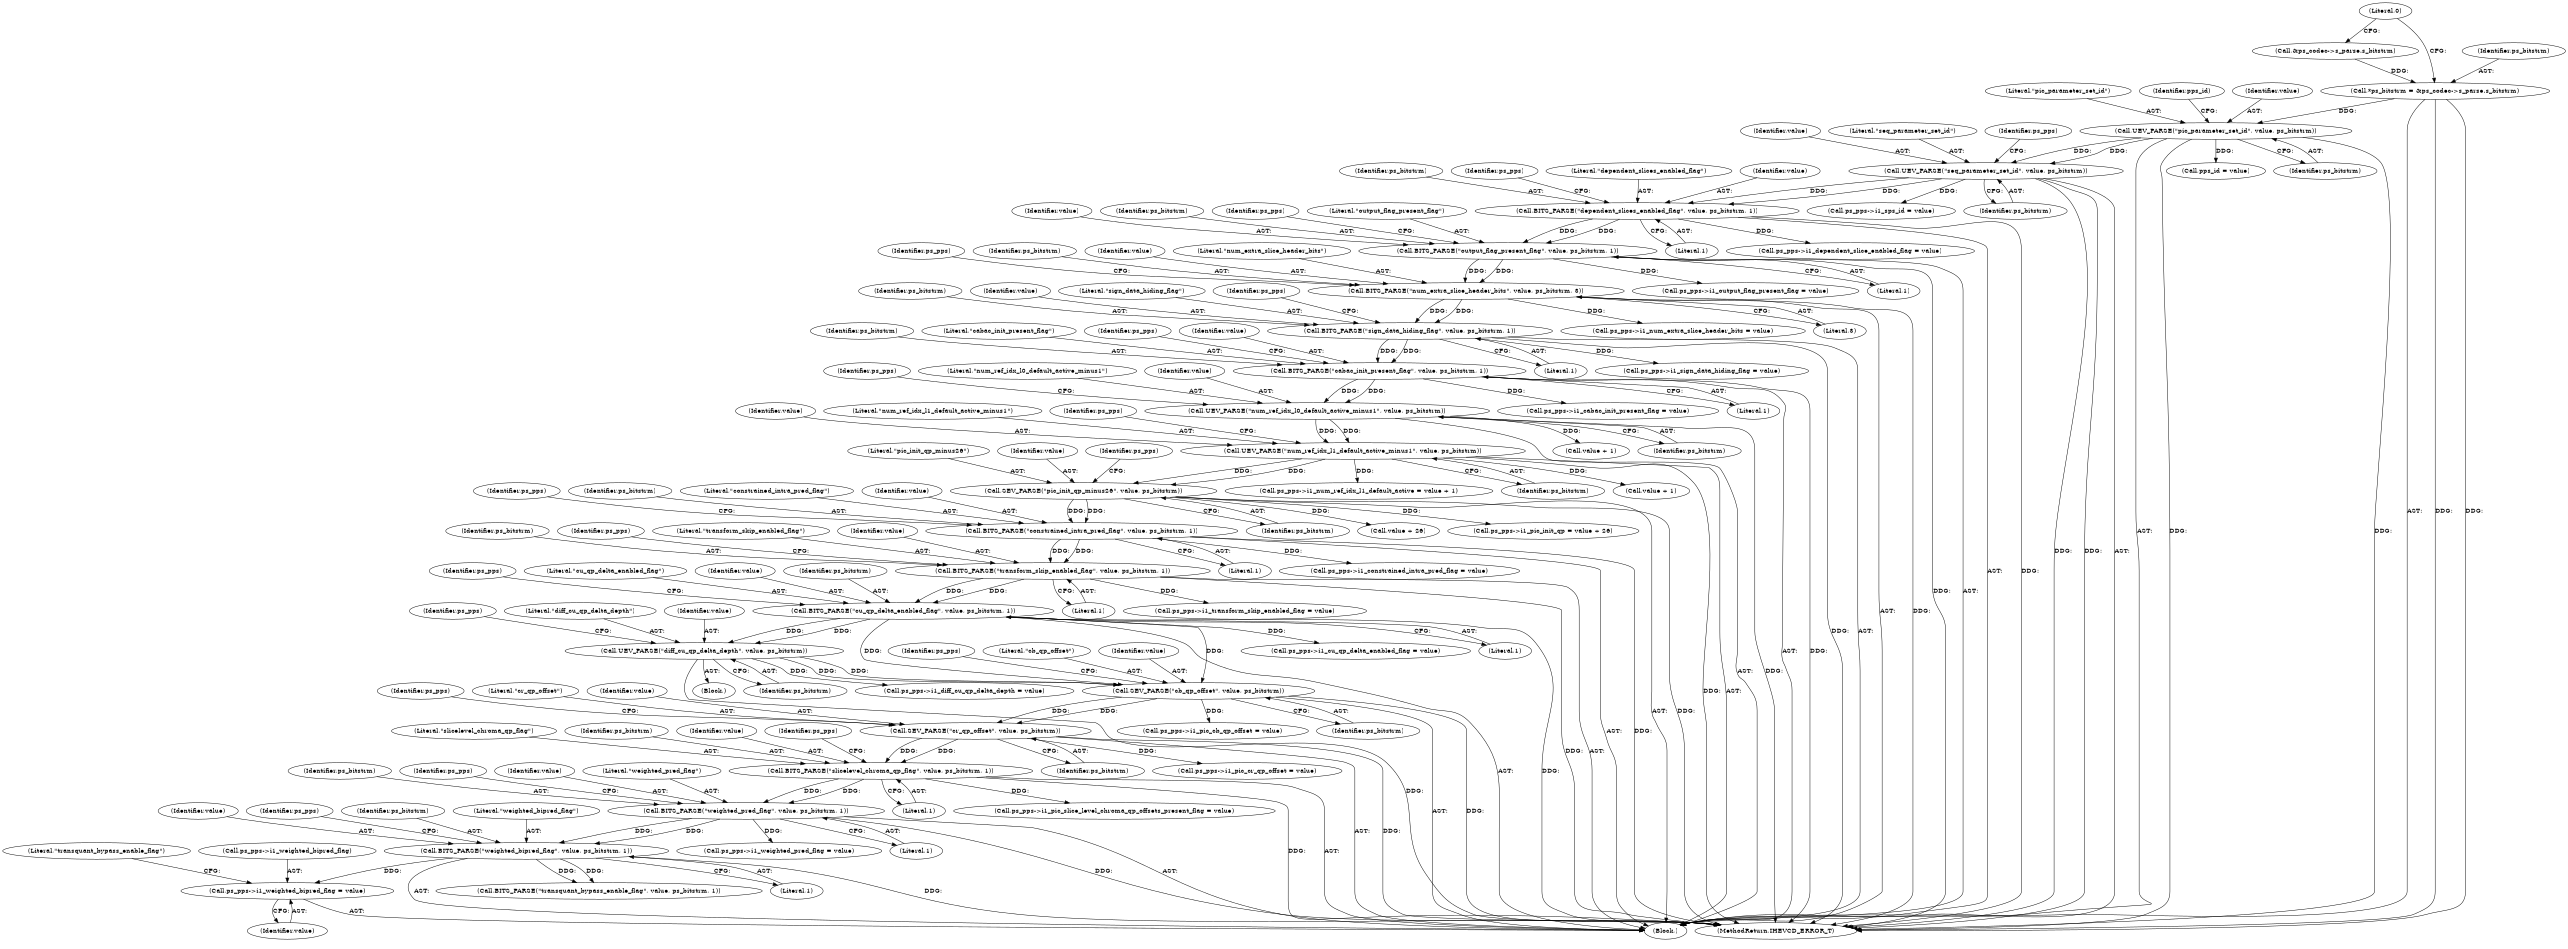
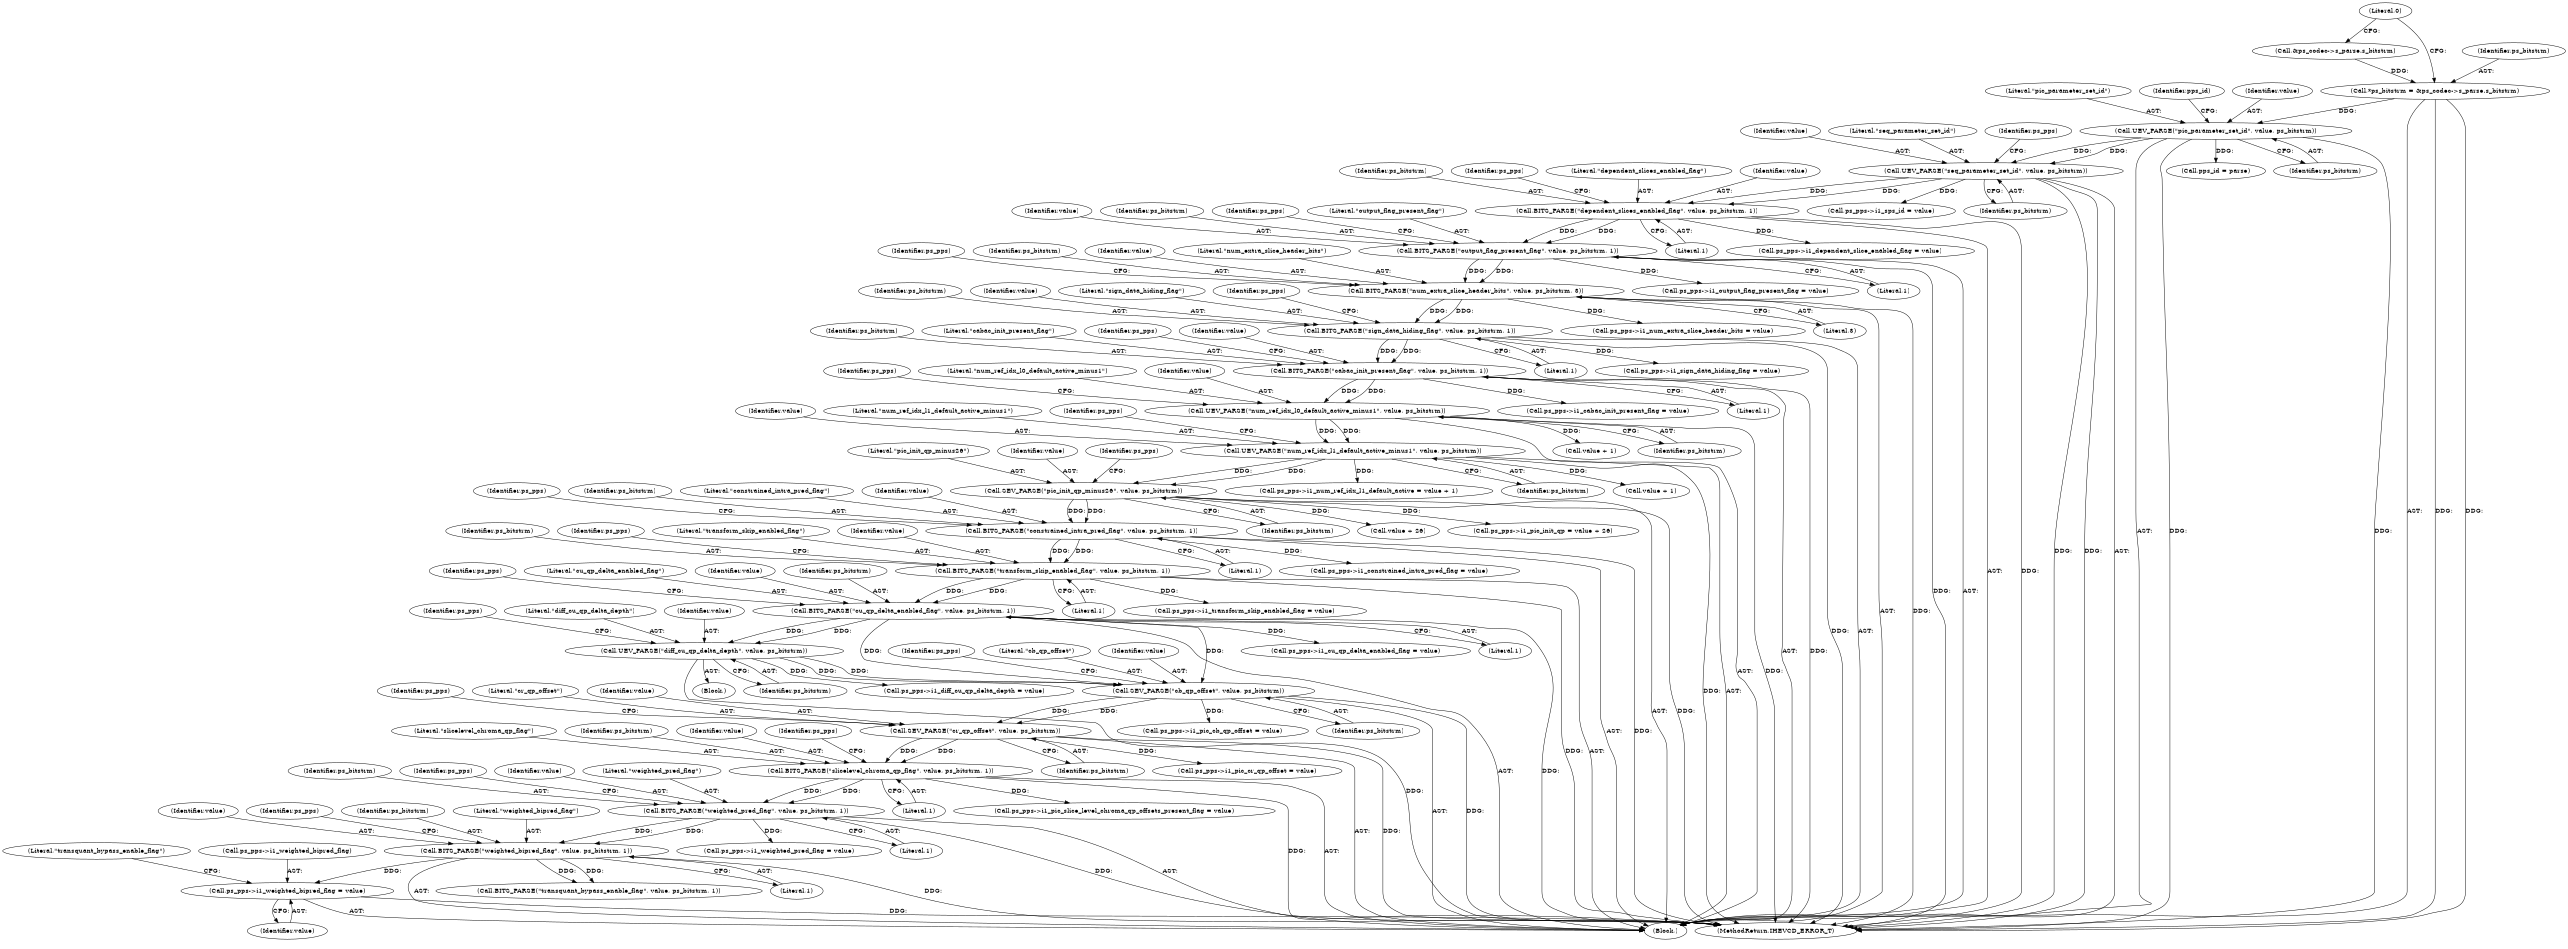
node "(Call,pps_id = value)": label "(Call,pps_id = value)" -> "(Call,pps_id = parse)"
edge "(Call,ps_pps->i1_weighted_bipred_flag = value)" -> "(MethodReturn,IHEVCD_ERROR_T)": added, label "DDG:"
